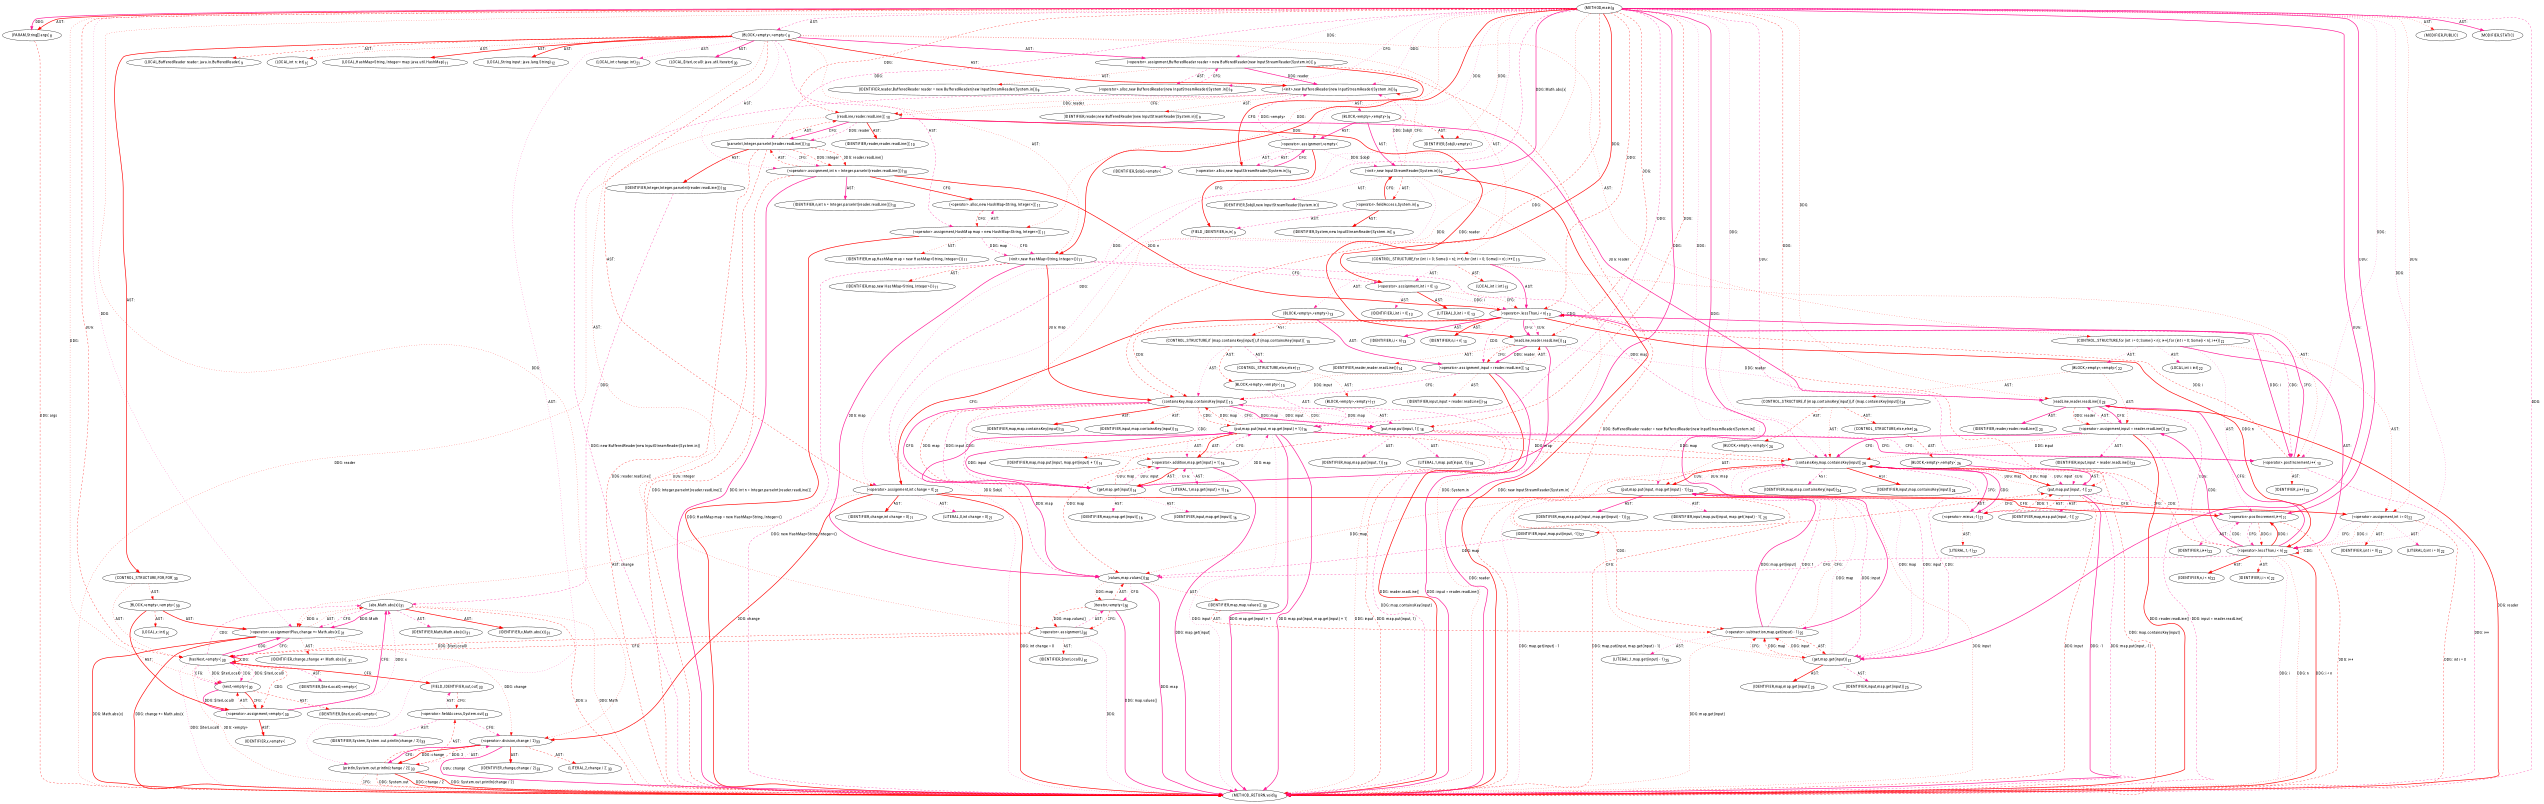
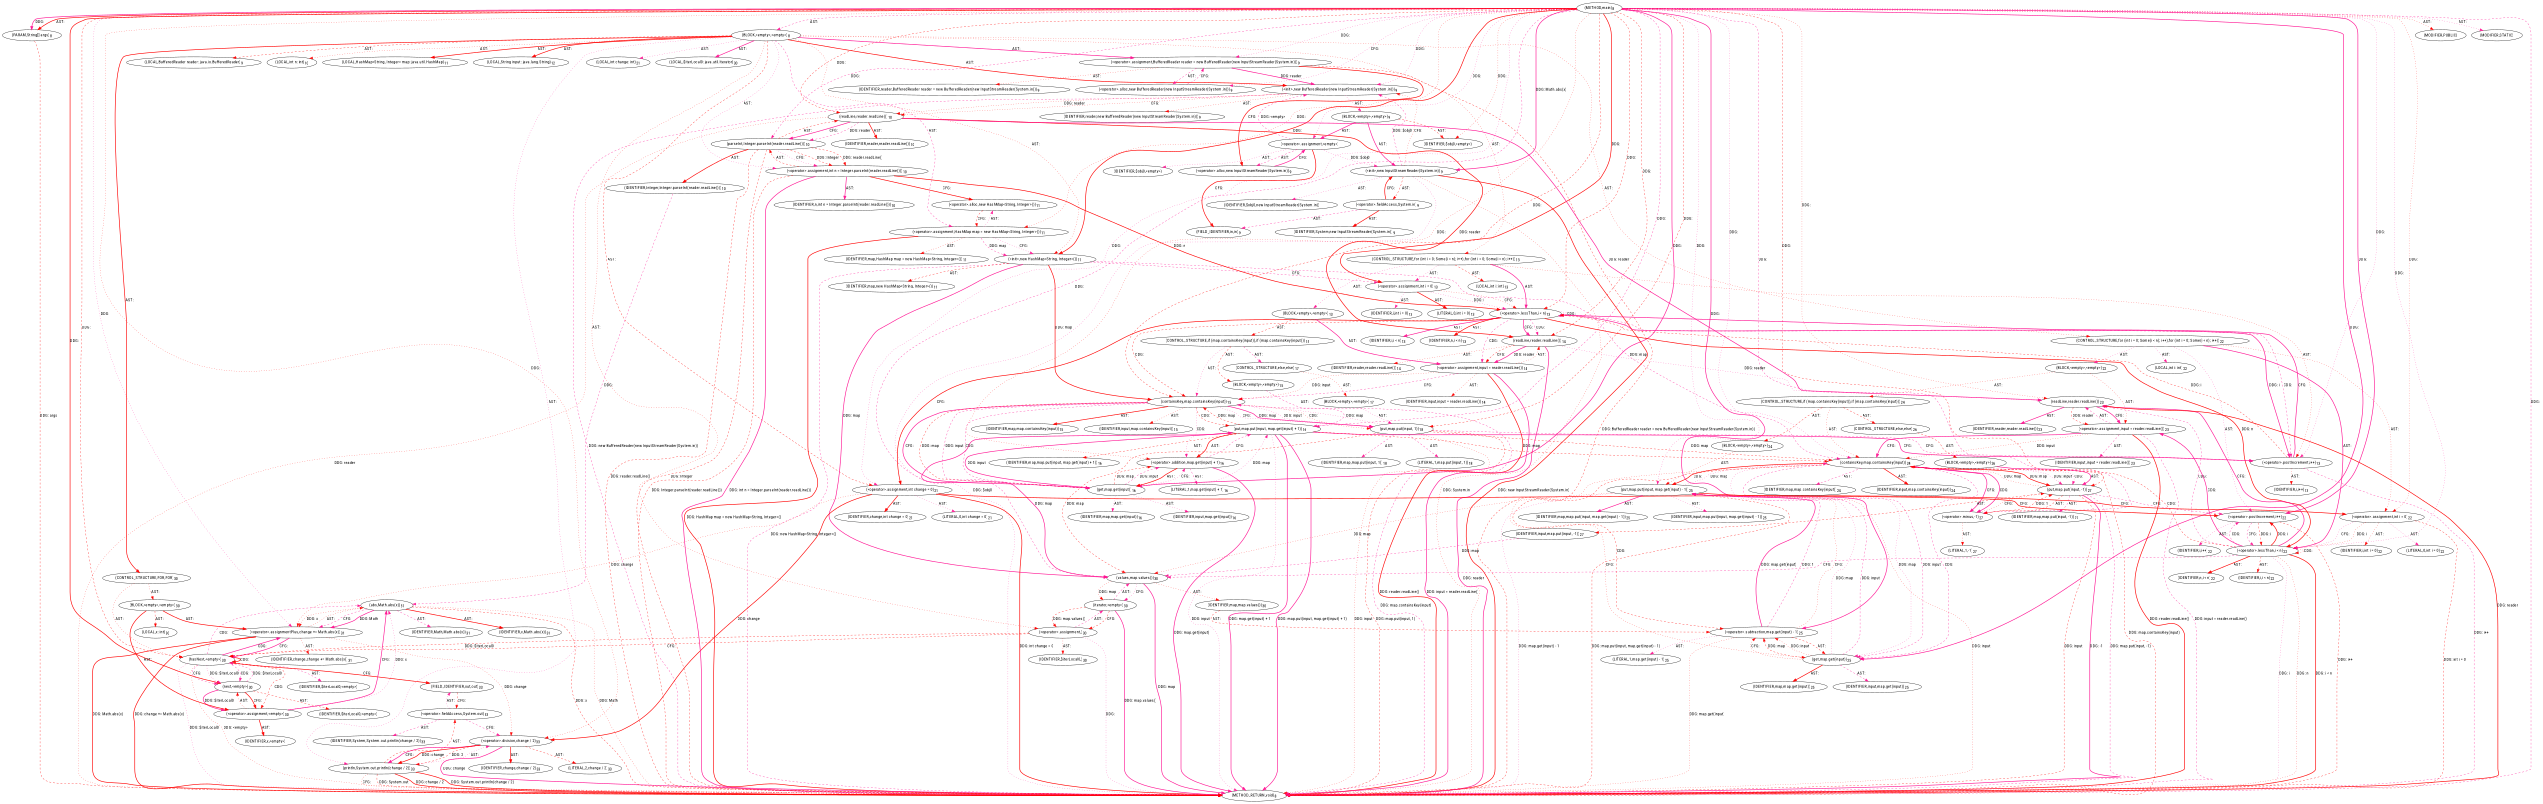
edge "(METHOD,main)" -> "(MODIFIER,STATIC)": style bold -> dotted
edge "(METHOD,main)" -> "(next,<empty>)": style dotted -> bold
edge "(<operator>.assignment,int change = 0)" -> "(<operator>.assignmentPlus,change += Math.abs(x))": label "AST: change" -> "DDG: change"
edge "(iterator,<empty>)" -> "(values,map.values())": color red -> deeppink
